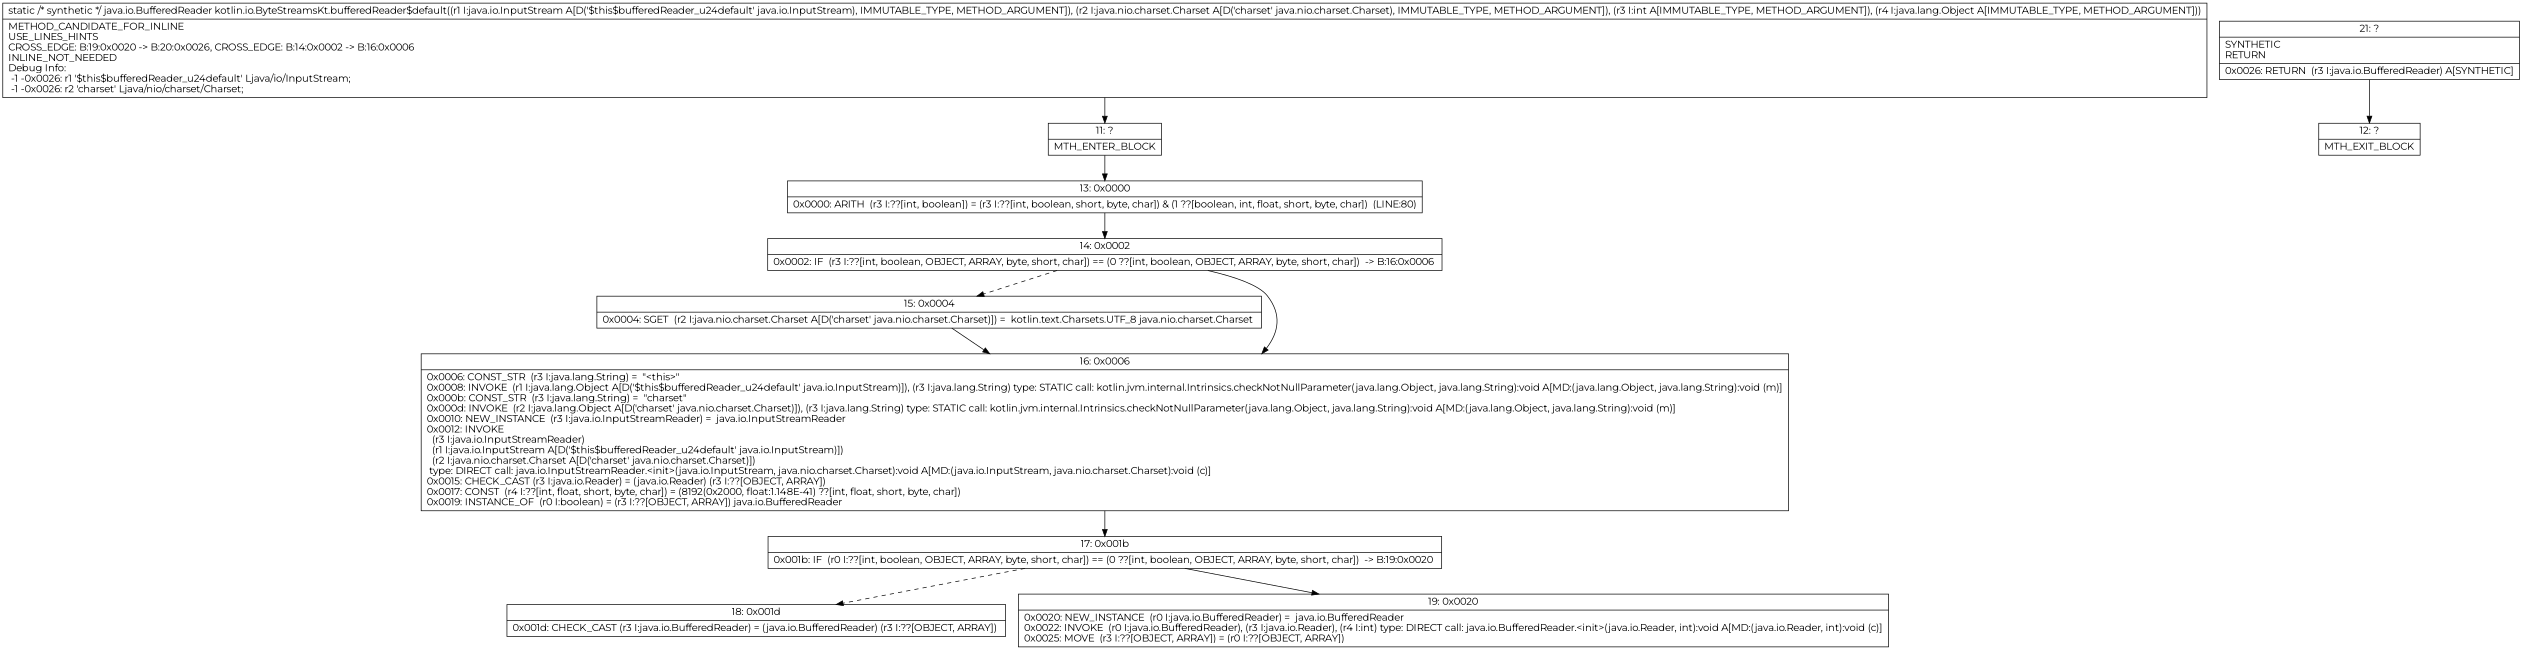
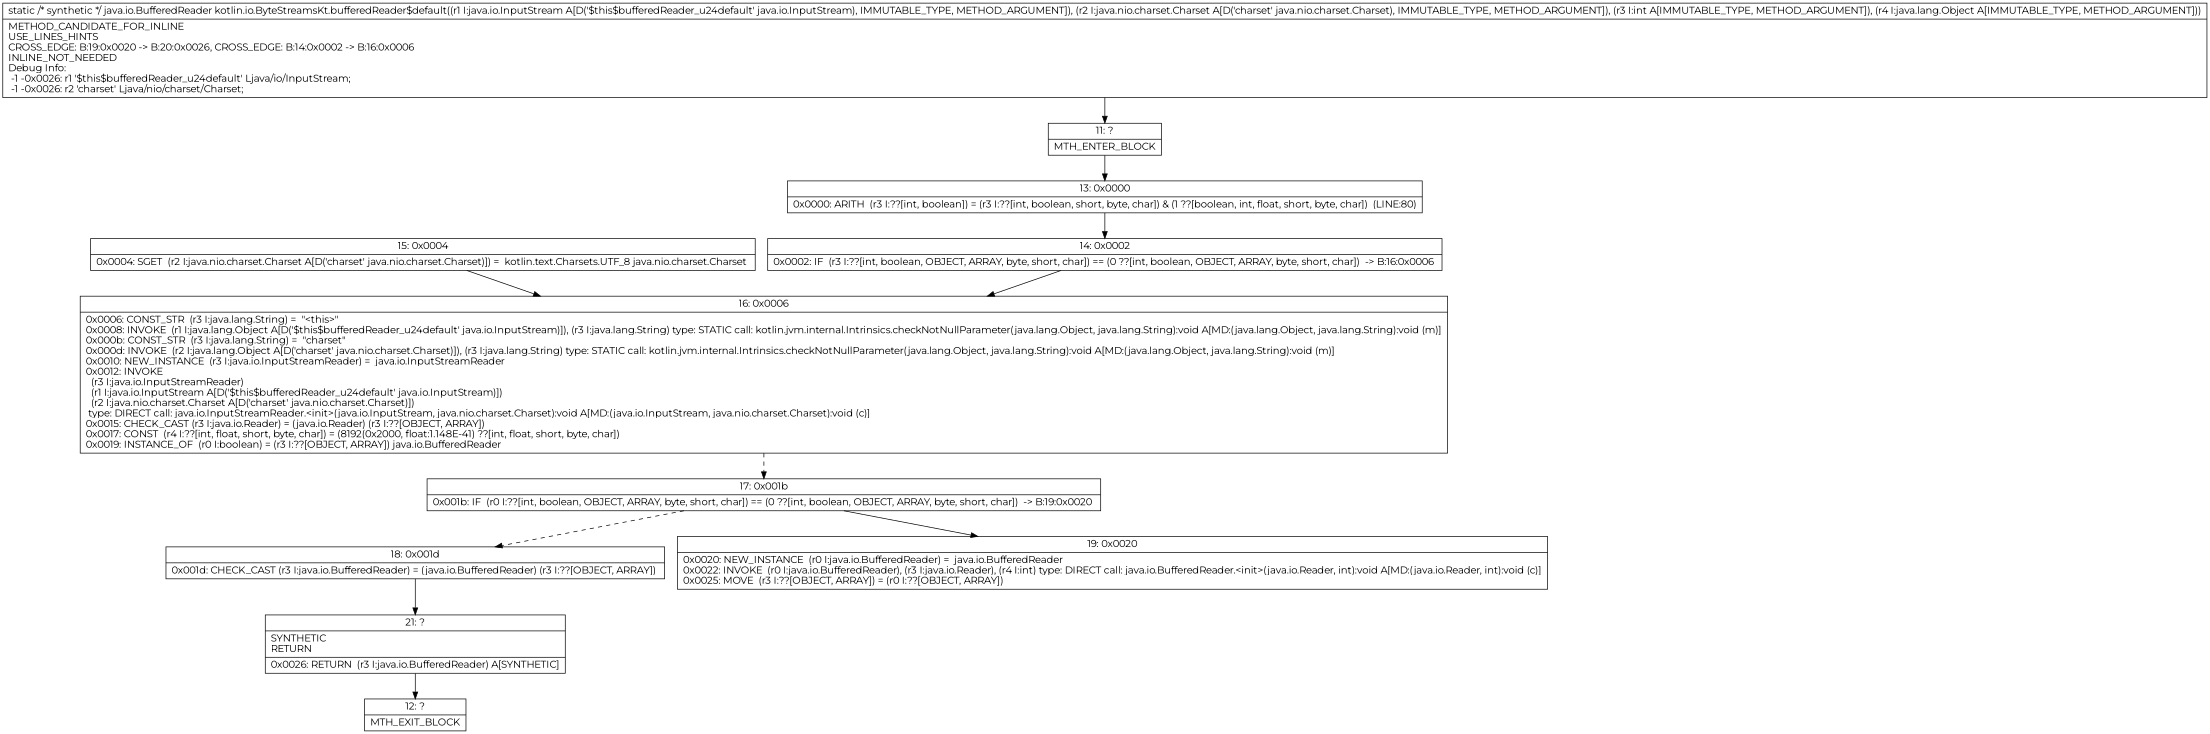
edge "14: 0x0002" -> "15: 0x0004": removed
edge "16: 0x0006" -> "17: 0x001b": style solid -> dashed
edge "18: 0x001d" -> "21: ?": added
